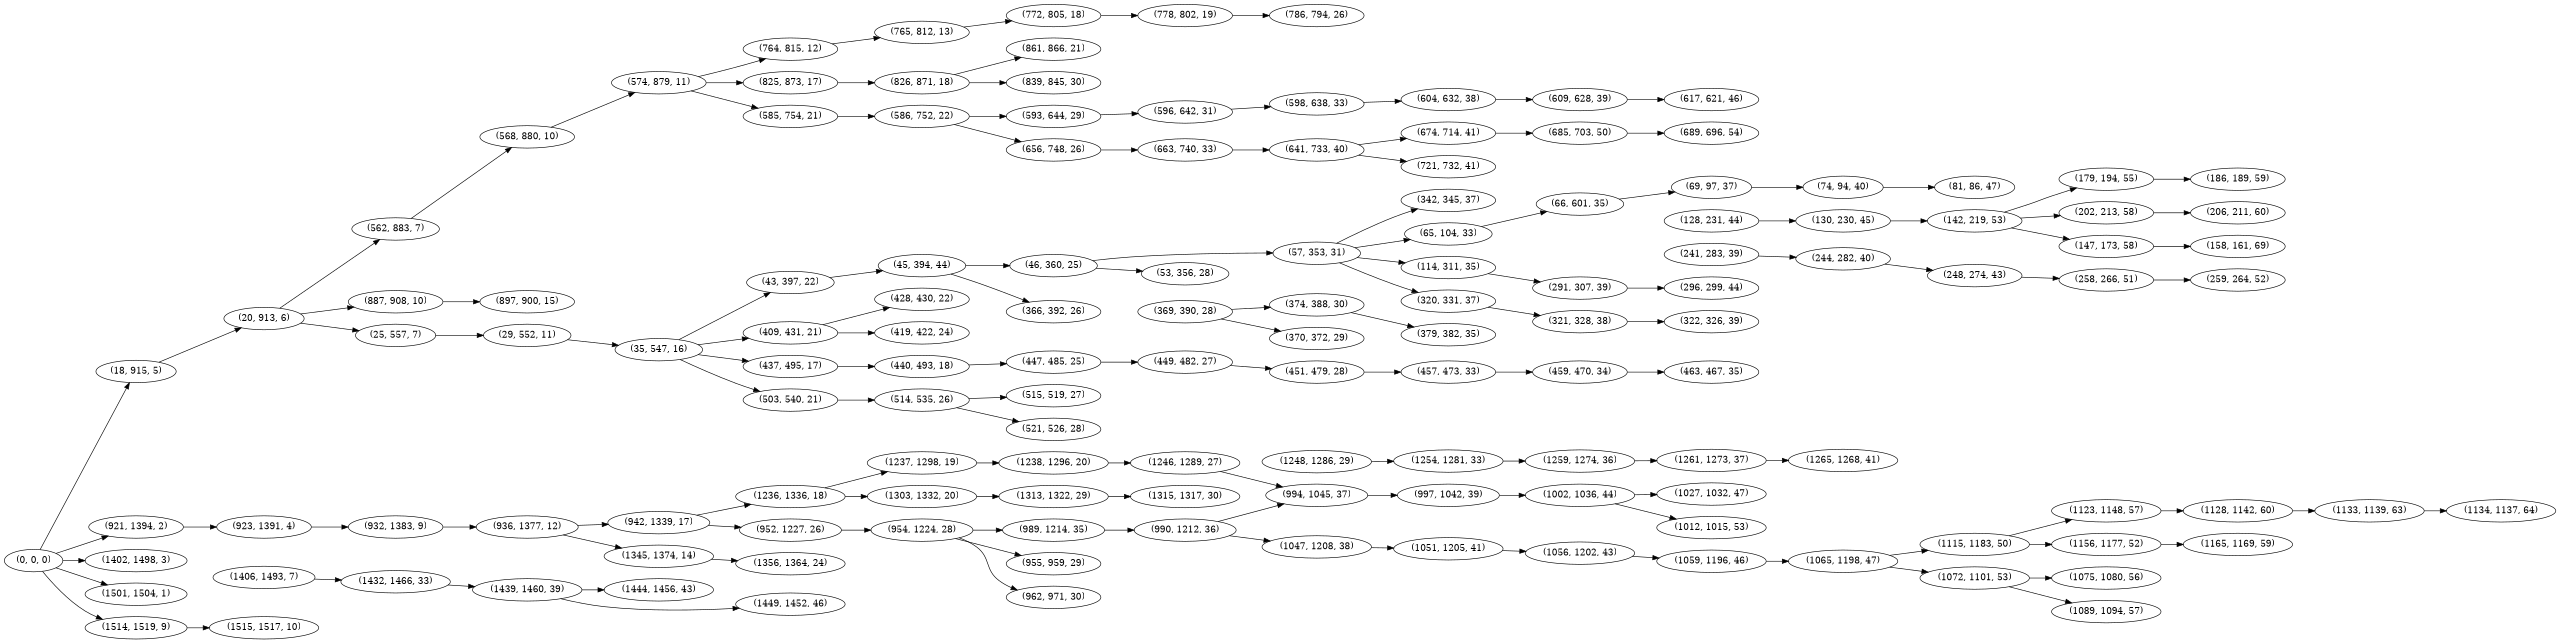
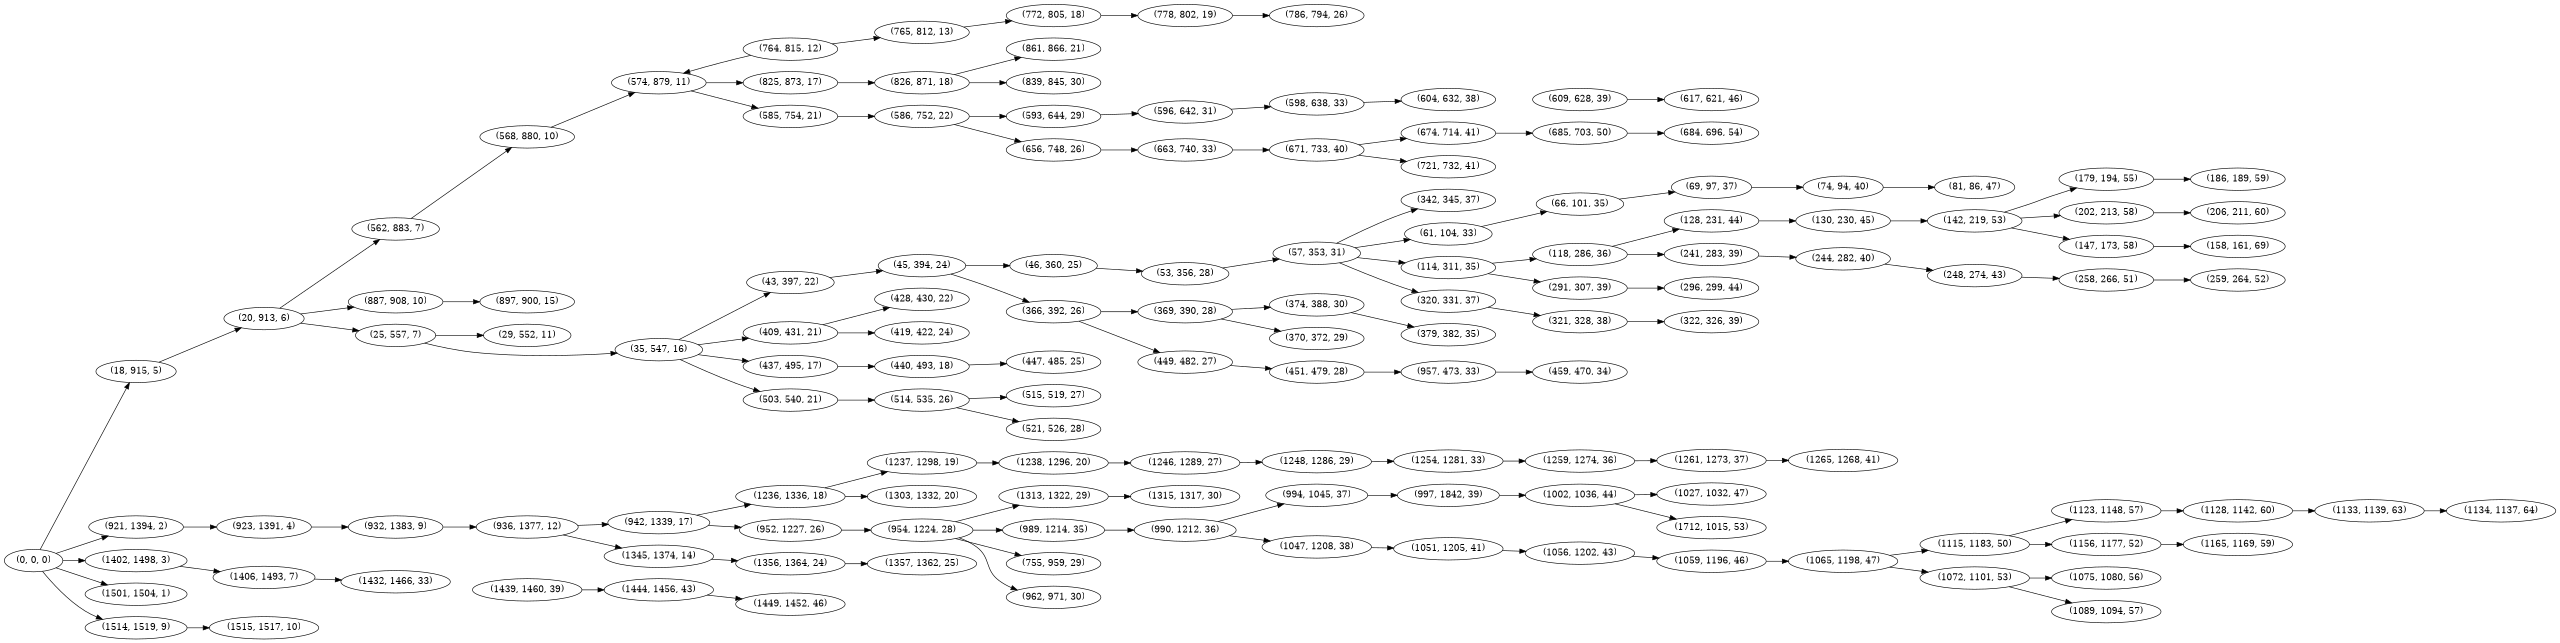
edge "(574, 879, 11)" -> "(764, 815, 12)": reversed
edge "(604, 632, 38)" -> "(609, 628, 39)": removed
node "(689, 696, 54)": label "(689, 696, 54)" -> "(684, 696, 54)"
node "(641, 733, 40)": label "(641, 733, 40)" -> "(671, 733, 40)"
node "(66, 601, 35)": label "(66, 601, 35)" -> "(66, 101, 35)"
node "(65, 104, 33)": label "(65, 104, 33)" -> "(61, 104, 33)"
node "(118, 286, 36)": added
edge "(46, 360, 25)" -> "(57, 353, 31)": now "(53, 356, 28)" -> "(57, 353, 31)"
node "(45, 394, 44)": label "(45, 394, 44)" -> "(45, 394, 24)"
edge "(366, 392, 26)" -> "(369, 390, 28)": added
edge "(29, 552, 11)" -> "(35, 547, 16)": now "(25, 557, 7)" -> "(35, 547, 16)"
edge "(447, 485, 25)" -> "(449, 482, 27)": now "(366, 392, 26)" -> "(449, 482, 27)"
node "(457, 473, 33)": label "(457, 473, 33)" -> "(957, 473, 33)"
node "(463, 467, 35)": removed
edge "(1246, 1289, 27)" -> "(994, 1045, 37)": now "(1246, 1289, 27)" -> "(1248, 1286, 29)"
node "(997, 1042, 39)": label "(997, 1042, 39)" -> "(997, 1842, 39)"
edge "(1303, 1332, 20)" -> "(1313, 1322, 29)": now "(954, 1224, 28)" -> "(1313, 1322, 29)"
node "(1012, 1015, 53)": label "(1012, 1015, 53)" -> "(1712, 1015, 53)"
node "(1357, 1362, 25)": added
node "(955, 959, 29)": label "(955, 959, 29)" -> "(755, 959, 29)"
edge "(1402, 1498, 3)" -> "(1406, 1493, 7)": added
edge "(1432, 1466, 33)" -> "(1439, 1460, 39)": removed
edge "(1439, 1460, 39)" -> "(1449, 1452, 46)": now "(1444, 1456, 43)" -> "(1449, 1452, 46)"
